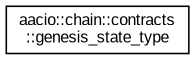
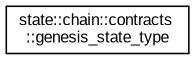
node "aacio::chain::contracts ::genesis_state_type": label "aacio::chain::contracts ::genesis_state_type" -> "state::chain::contracts ::genesis_state_type"
